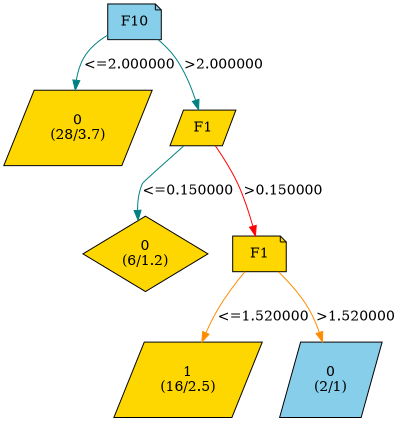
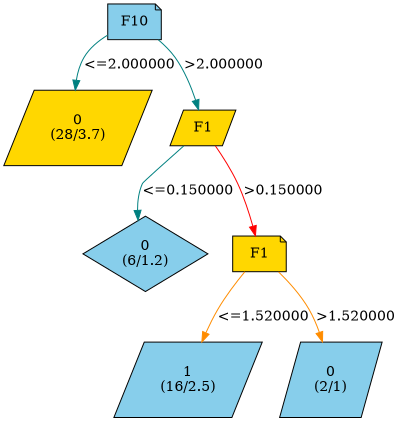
node "0 (6/1.2)": fillcolor gold -> skyblue
node "1 (16/2.5)": fillcolor gold -> skyblue
